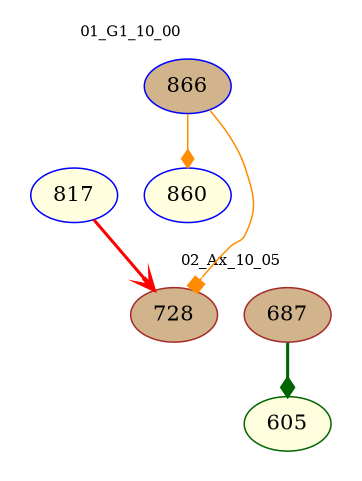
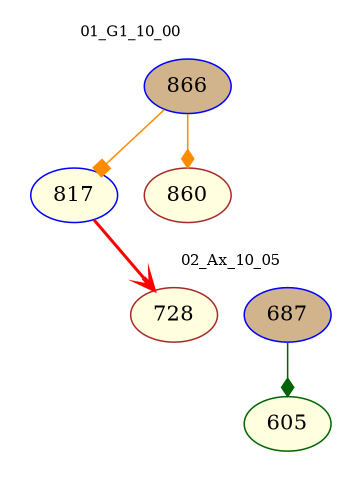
node "860": color blue -> brown
edge "866" -> "728": now "866" -> "817"
node "728": fillcolor tan -> lightyellow
node "687": color brown -> blue
edge "687" -> "605": style bold -> solid
